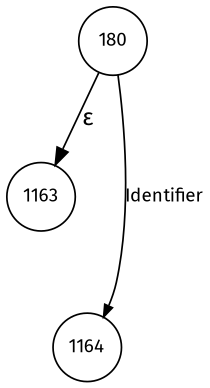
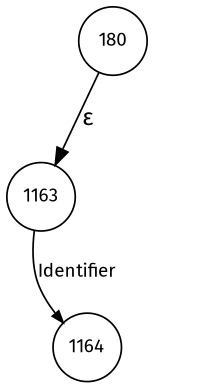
edge "180" -> "1164": now "1163" -> "1164"
